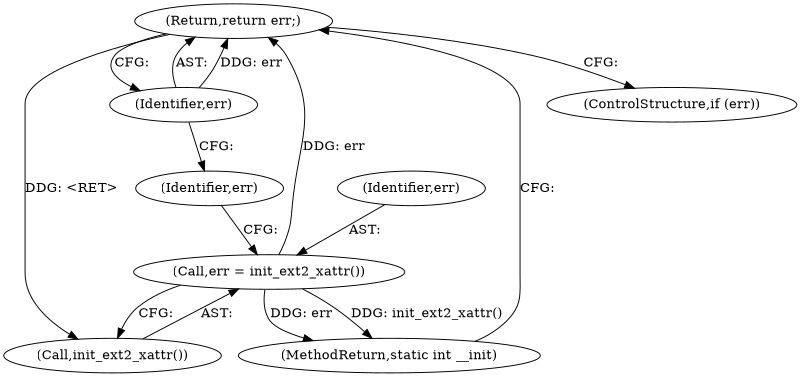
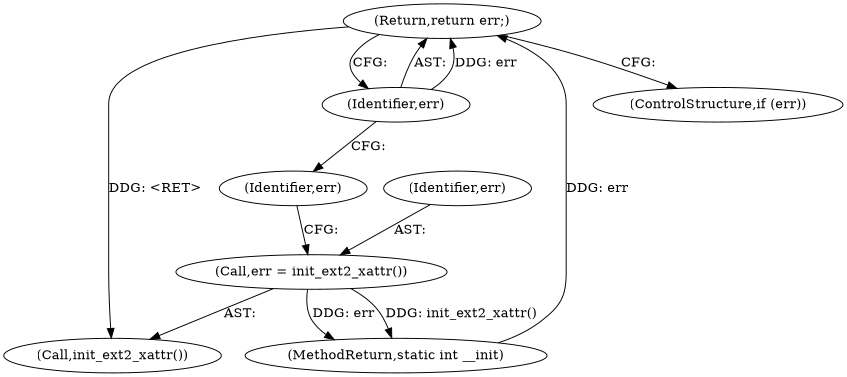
edge "(Call,err = init_ext2_xattr())" -> "(Return,return err;)": removed, label "DDG: err"
edge "(MethodReturn,static int __init)" -> "(Return,return err;)": label "CFG: " -> "DDG: err"
edge "(Call,err = init_ext2_xattr())" -> "(Call,init_ext2_xattr())": label "CFG: " -> "AST: "
edge "(Call,init_ext2_xattr())" -> "(Call,err = init_ext2_xattr())": removed, label "AST:"
